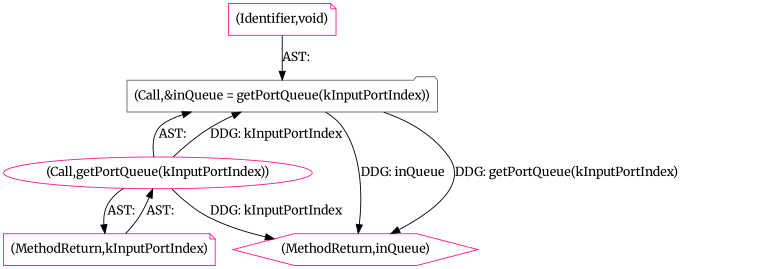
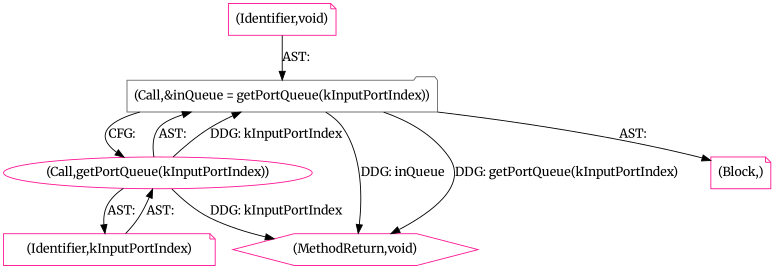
edge "(Call,&inQueue = getPortQueue(kInputPortIndex))" -> "(Call,getPortQueue(kInputPortIndex))": added, label "CFG:"
node "(Block,)": added
node "(MethodReturn,kInputPortIndex)": label "(MethodReturn,kInputPortIndex)" -> "(Identifier,kInputPortIndex)"
node "(MethodReturn,inQueue)": label "(MethodReturn,inQueue)" -> "(MethodReturn,void)"
